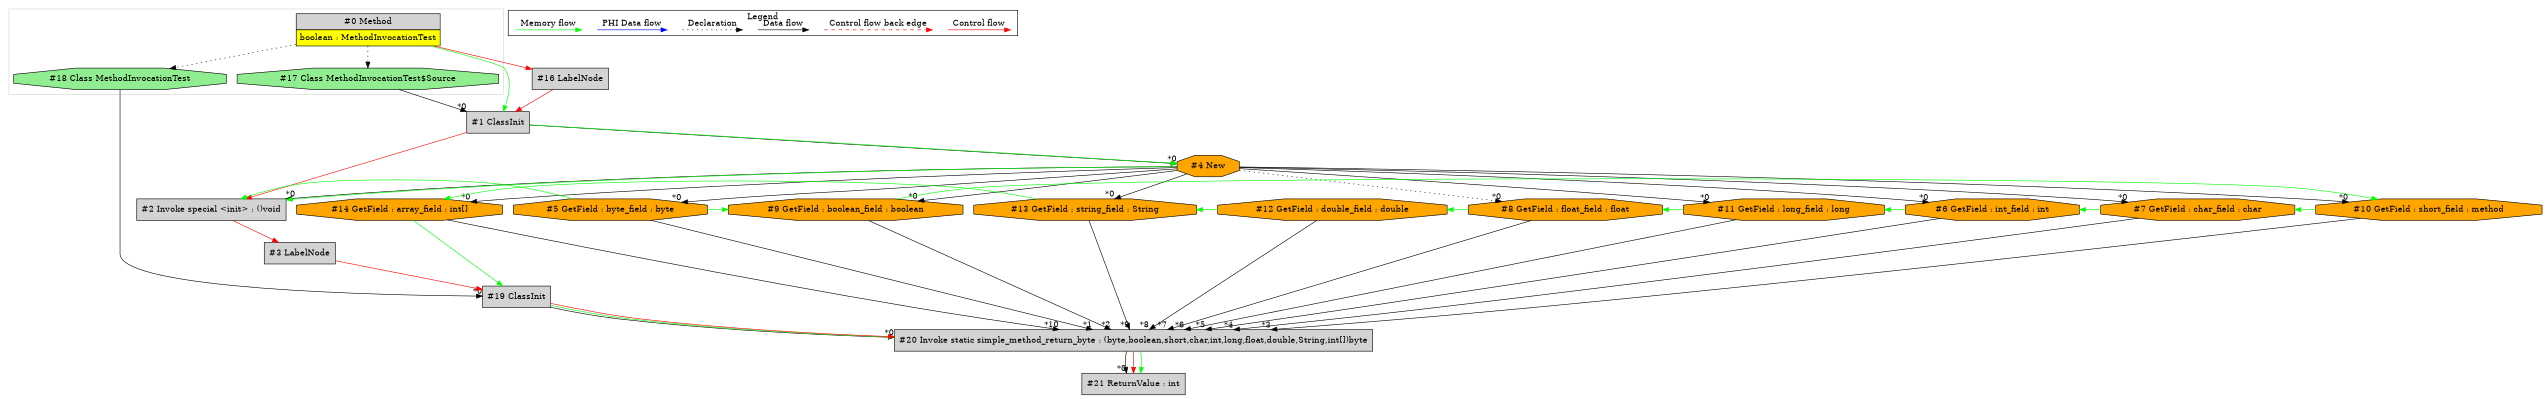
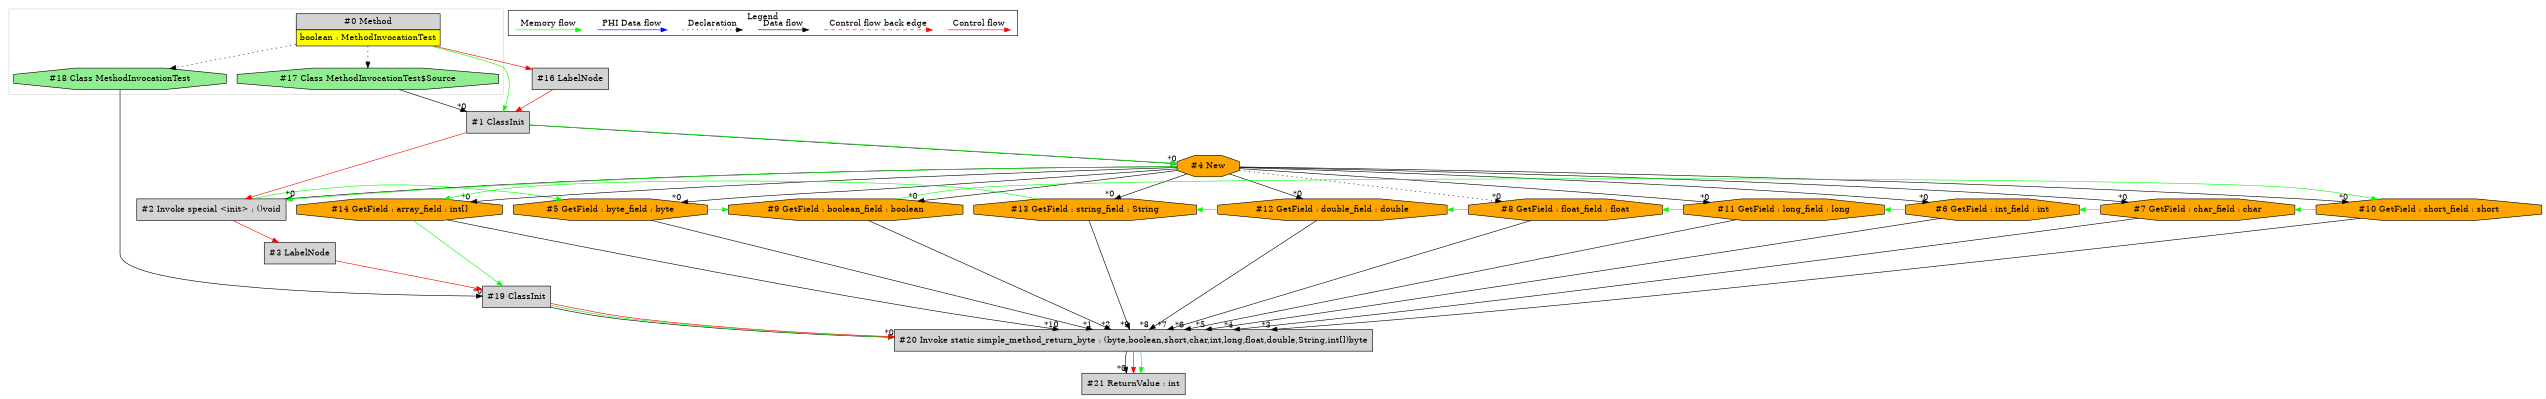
edge "#5 GetField : byte_field : byte" -> "#2 Invoke special <init> : ()void": reversed
edge "#4 New" -> "#12 GetField : double_field : double": added
node "#10 GetField : short_field : method": label "#10 GetField : short_field : method" -> "#10 GetField : short_field : short"
